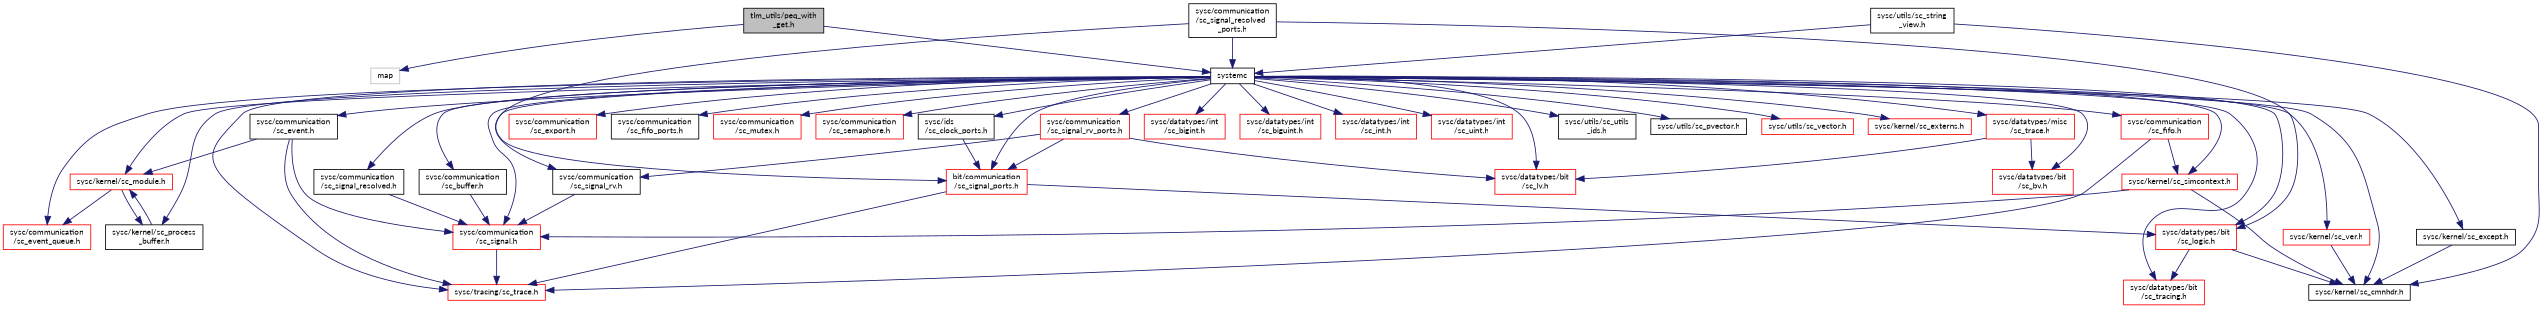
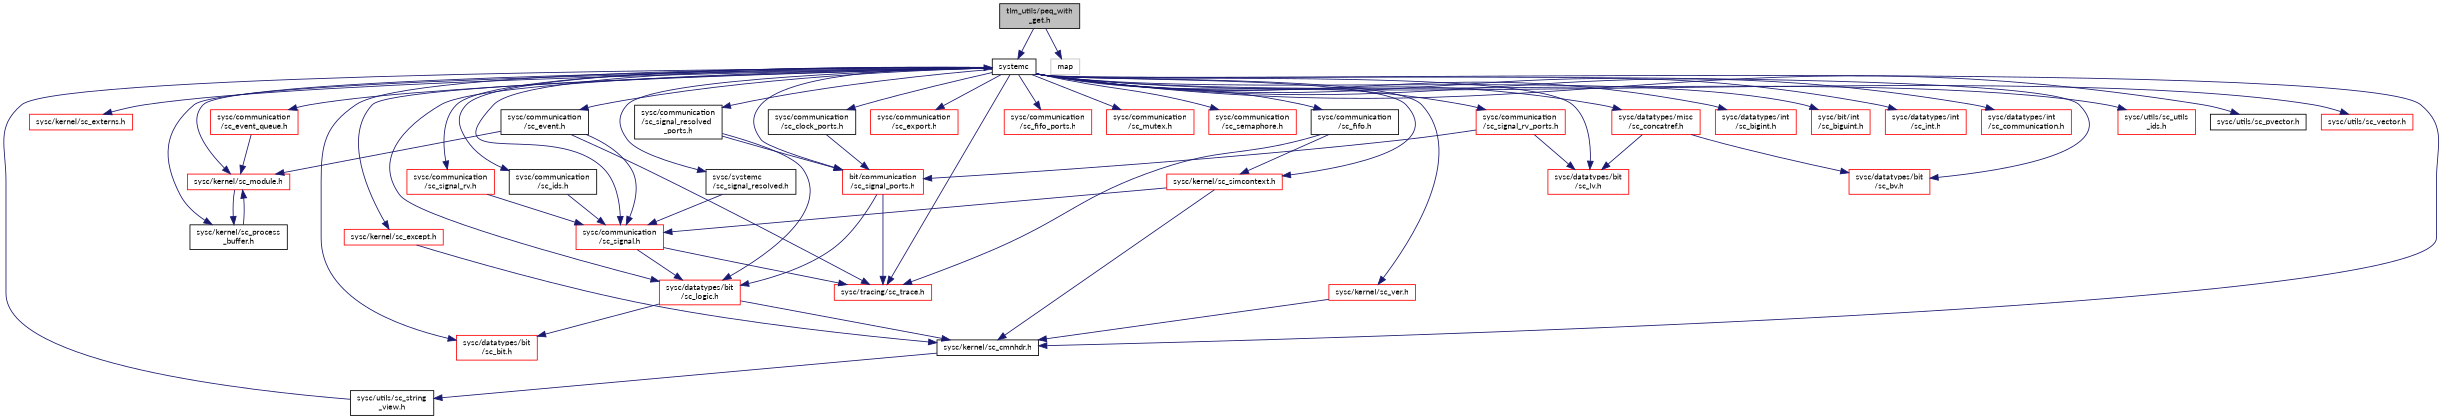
edge "sysc/communication /sc_signal_resolved _ports.h" -> "systemc": reversed
edge "sysc/utils/sc_string _view.h" -> "sysc/kernel/sc_cmnhdr.h": reversed
node "sysc/communication /sc_fifo_ports.h": color black -> red
node "sysc/ids /sc_clock_ports.h": label "sysc/ids /sc_clock_ports.h" -> "sysc/communication /sc_clock_ports.h"
node "sysc/datatypes/int /sc_biguint.h": label "sysc/datatypes/int /sc_biguint.h" -> "sysc/bit/int /sc_biguint.h"
node "sysc/datatypes/int /sc_uint.h": label "sysc/datatypes/int /sc_uint.h" -> "sysc/datatypes/int /sc_communication.h"
node "sysc/utils/sc_utils _ids.h": color black -> red
node "sysc/datatypes/misc /sc_trace.h": label "sysc/datatypes/misc /sc_trace.h" -> "sysc/datatypes/misc /sc_concatref.h"
node "sysc/communication /sc_fifo.h": color red -> black
edge "sysc/communication /sc_signal_rv_ports.h" -> "sysc/communication /sc_signal_rv.h": removed
node "sysc/communication /sc_signal_resolved.h": label "sysc/communication /sc_signal_resolved.h" -> "sysc/systemc /sc_signal_resolved.h"
node "sysc/communication /sc_buffer.h": label "sysc/communication /sc_buffer.h" -> "sysc/communication /sc_ids.h"
node "sysc/communication /sc_signal_rv.h": color black -> red
edge "sysc/kernel/sc_module.h" -> "sysc/communication /sc_event_queue.h": reversed
node "sysc/kernel/sc_except.h": color black -> red
edge "sysc/communication /sc_signal.h" -> "sysc/datatypes/bit /sc_logic.h": added
node "sysc/datatypes/bit /sc_tracing.h": label "sysc/datatypes/bit /sc_tracing.h" -> "sysc/datatypes/bit /sc_bit.h"
